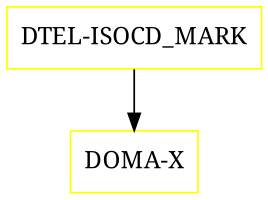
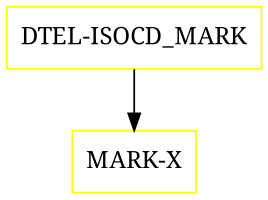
node "DOMA-X": label "DOMA-X" -> "MARK-X"
